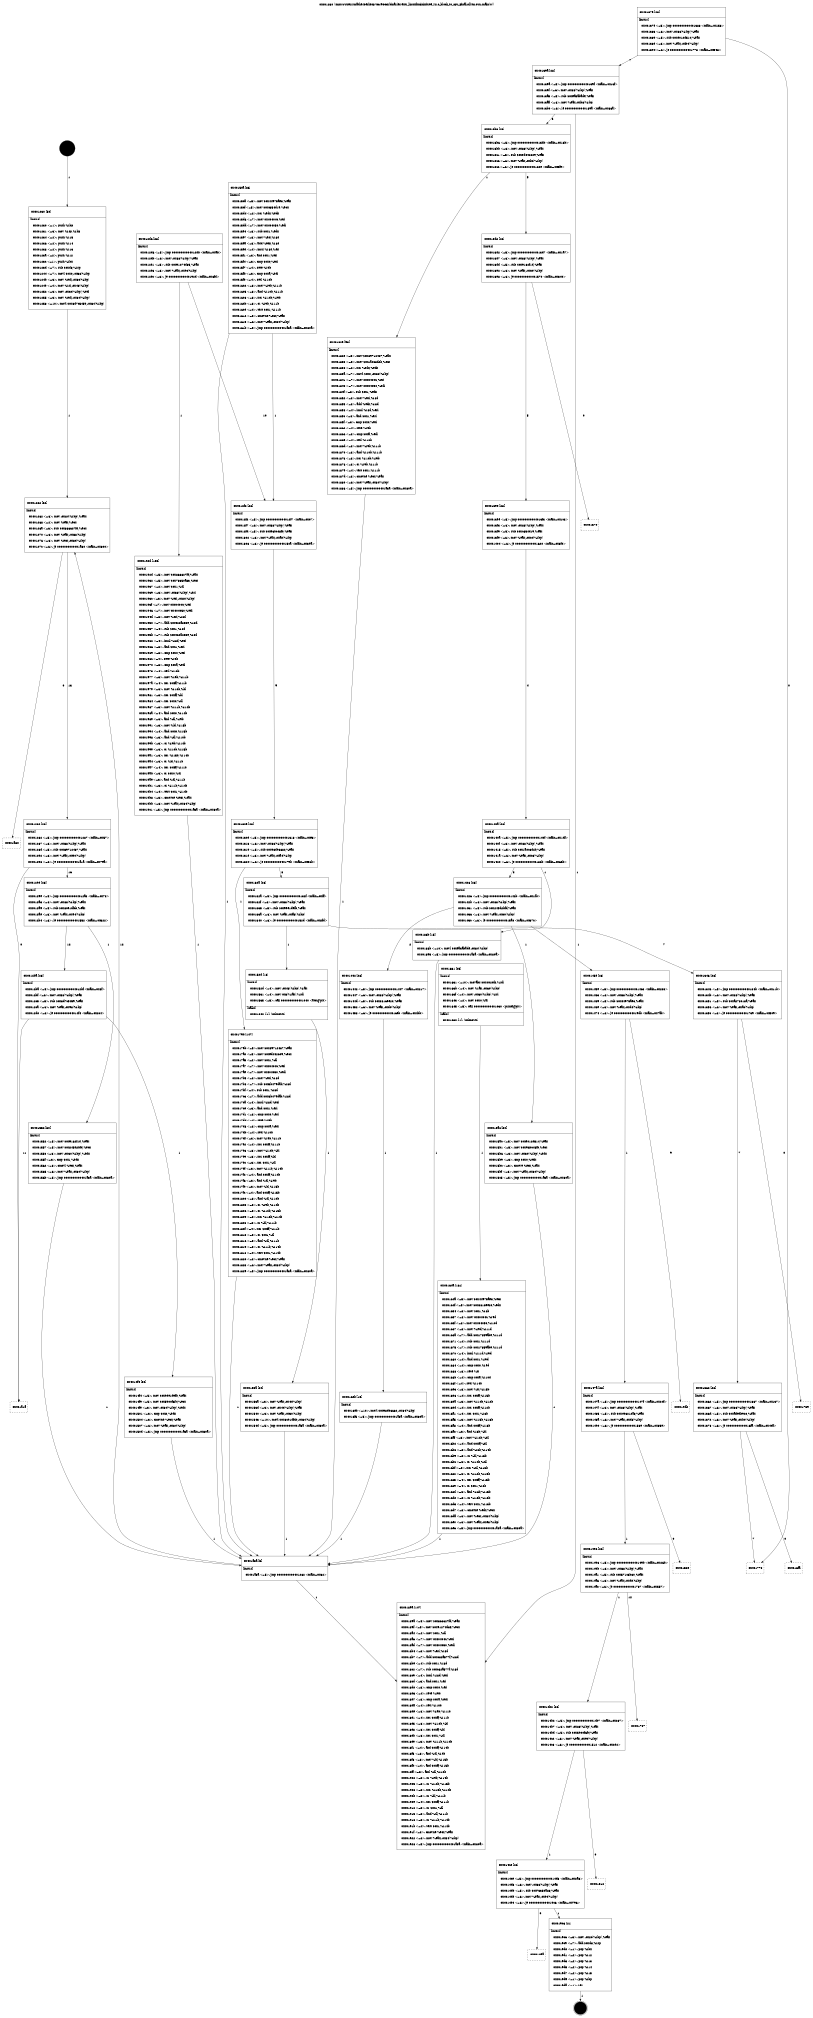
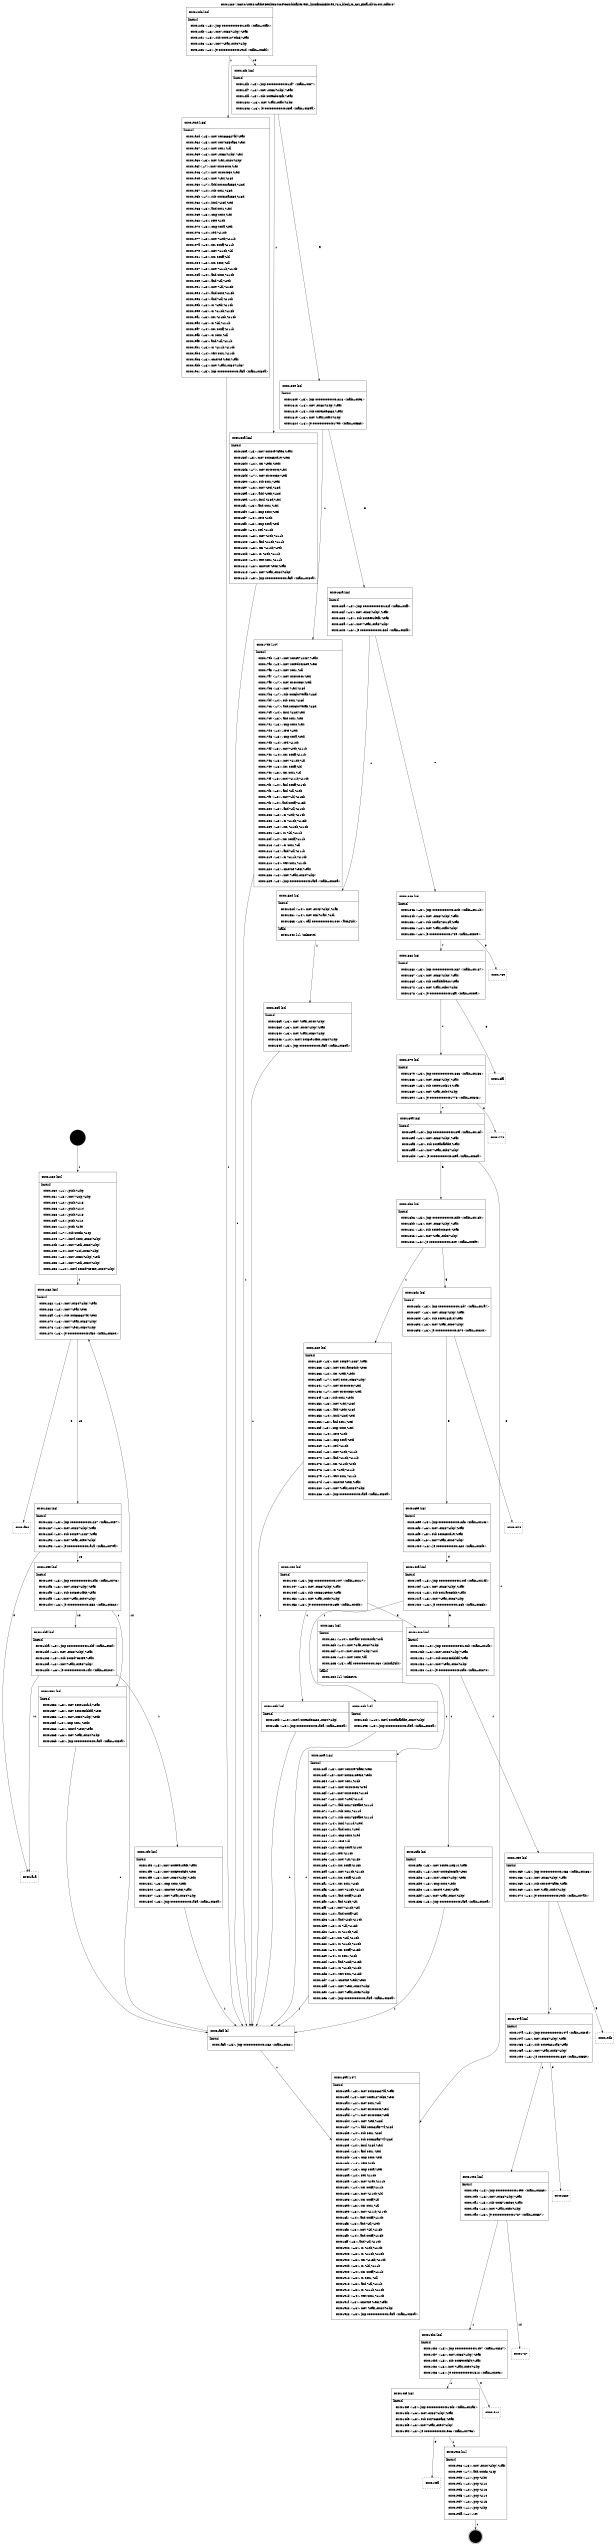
edge "0x4015ca [86]" -> "0x4012f2 [28]": reversed
edge "0x401426 [28]" -> "0x401442 [28]": reversed
edge "0x401362 [28]" -> "0x401778": now "0x401362 [28]" -> "0x40137e [28]"
